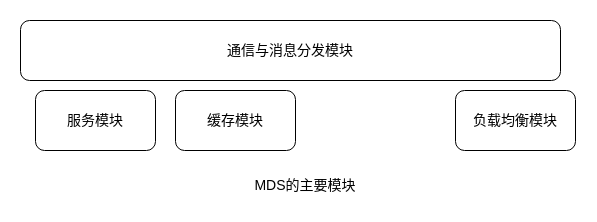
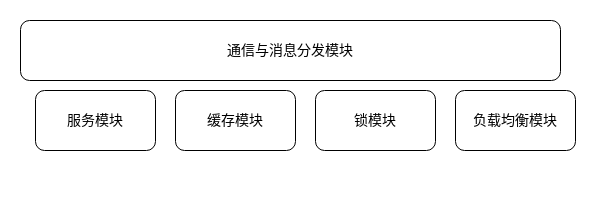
node "锁模块": added
node "MDS的主要模块": removed
